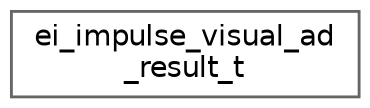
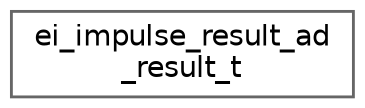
node "ei_impulse_visual_ad _result_t": label "ei_impulse_visual_ad _result_t" -> "ei_impulse_result_ad _result_t"
